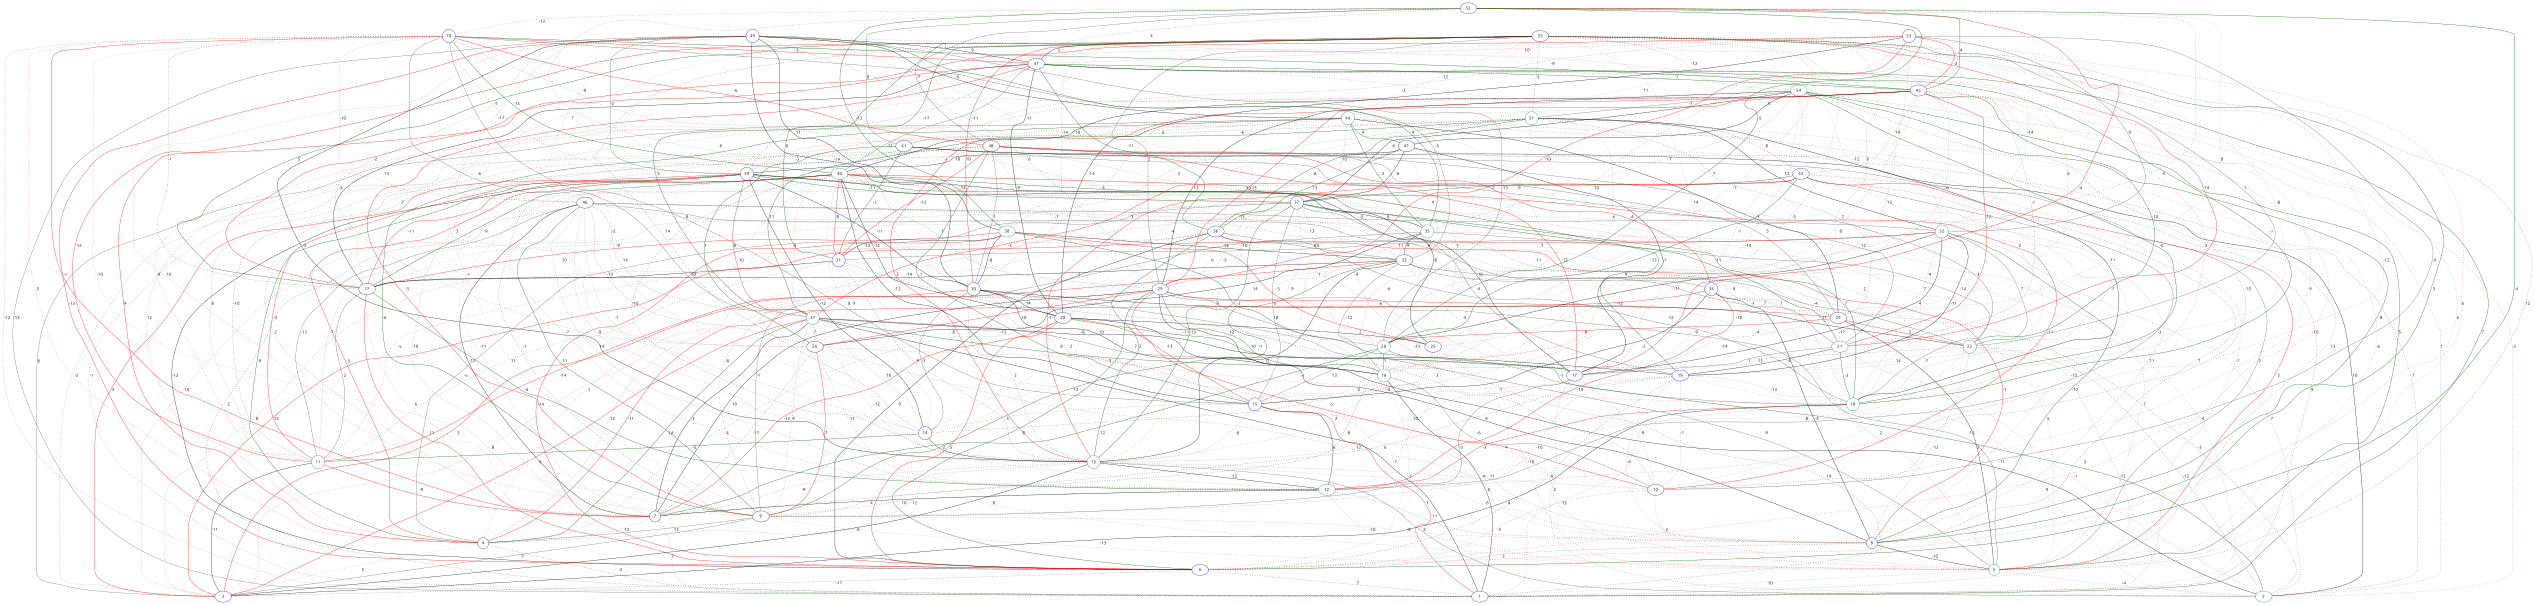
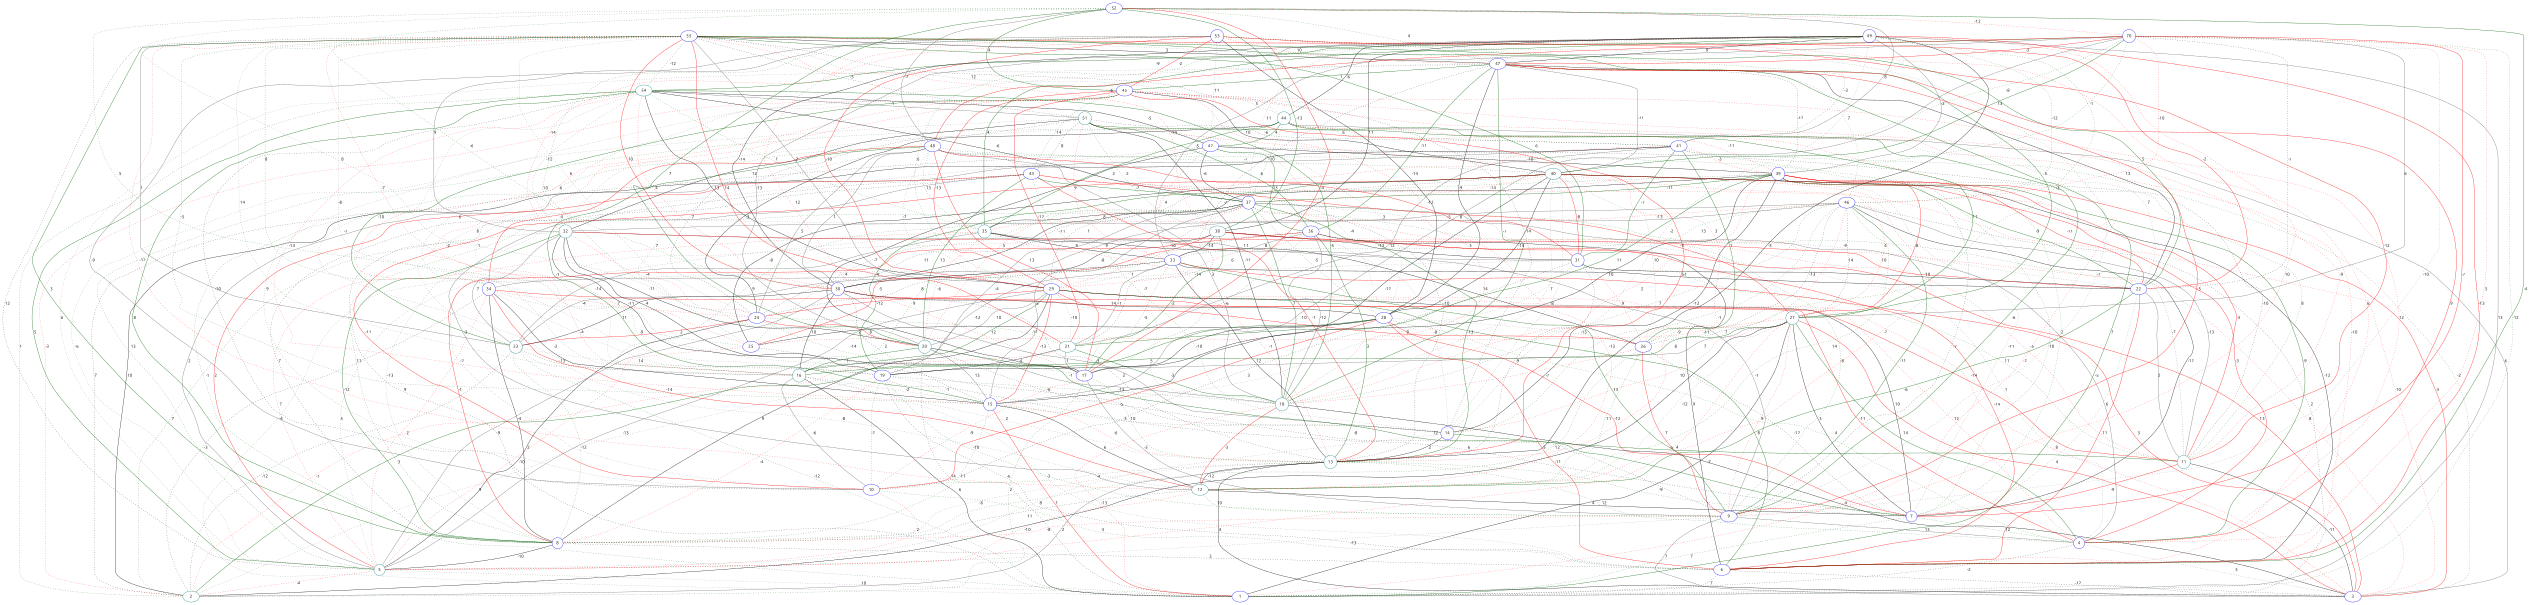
edge "70" -- "45": now "70" -- "54"
